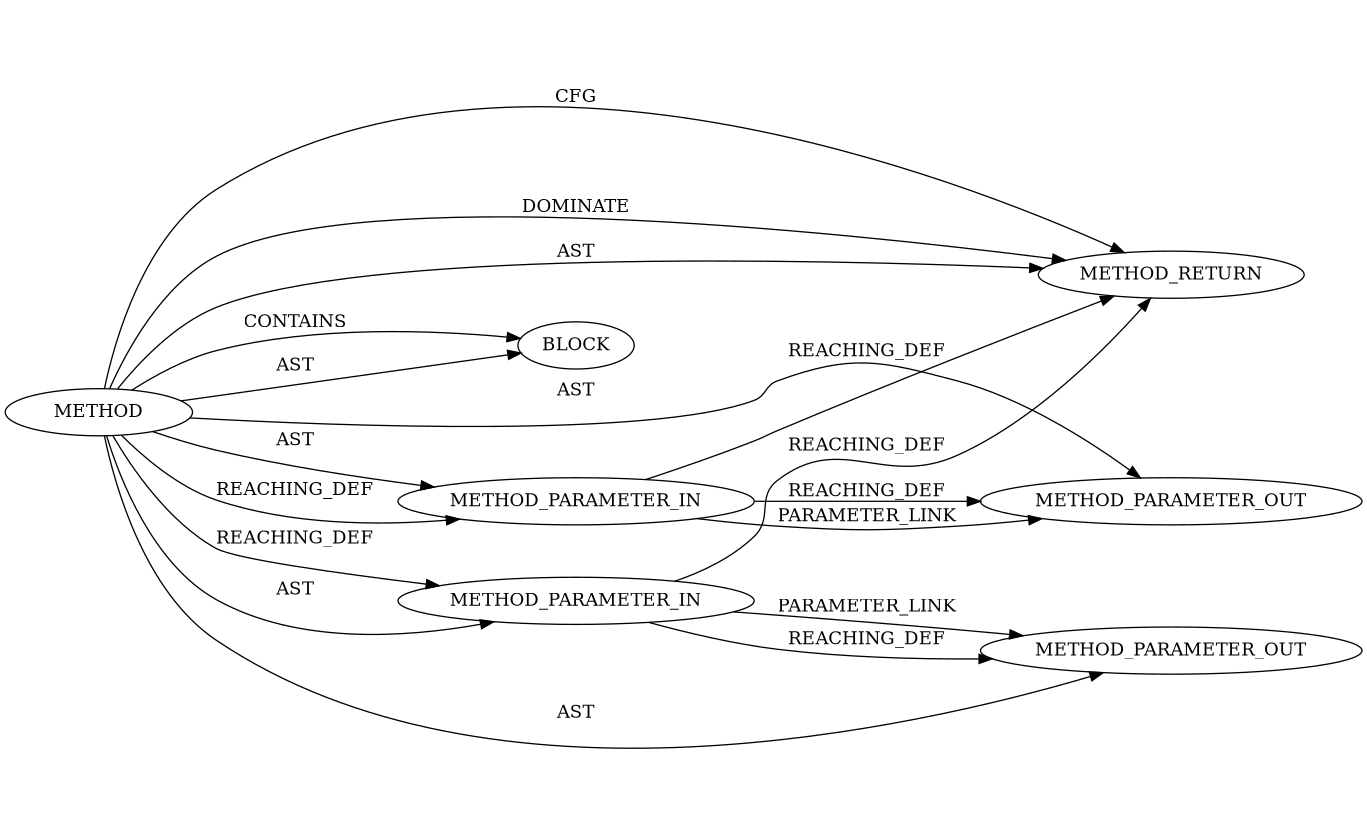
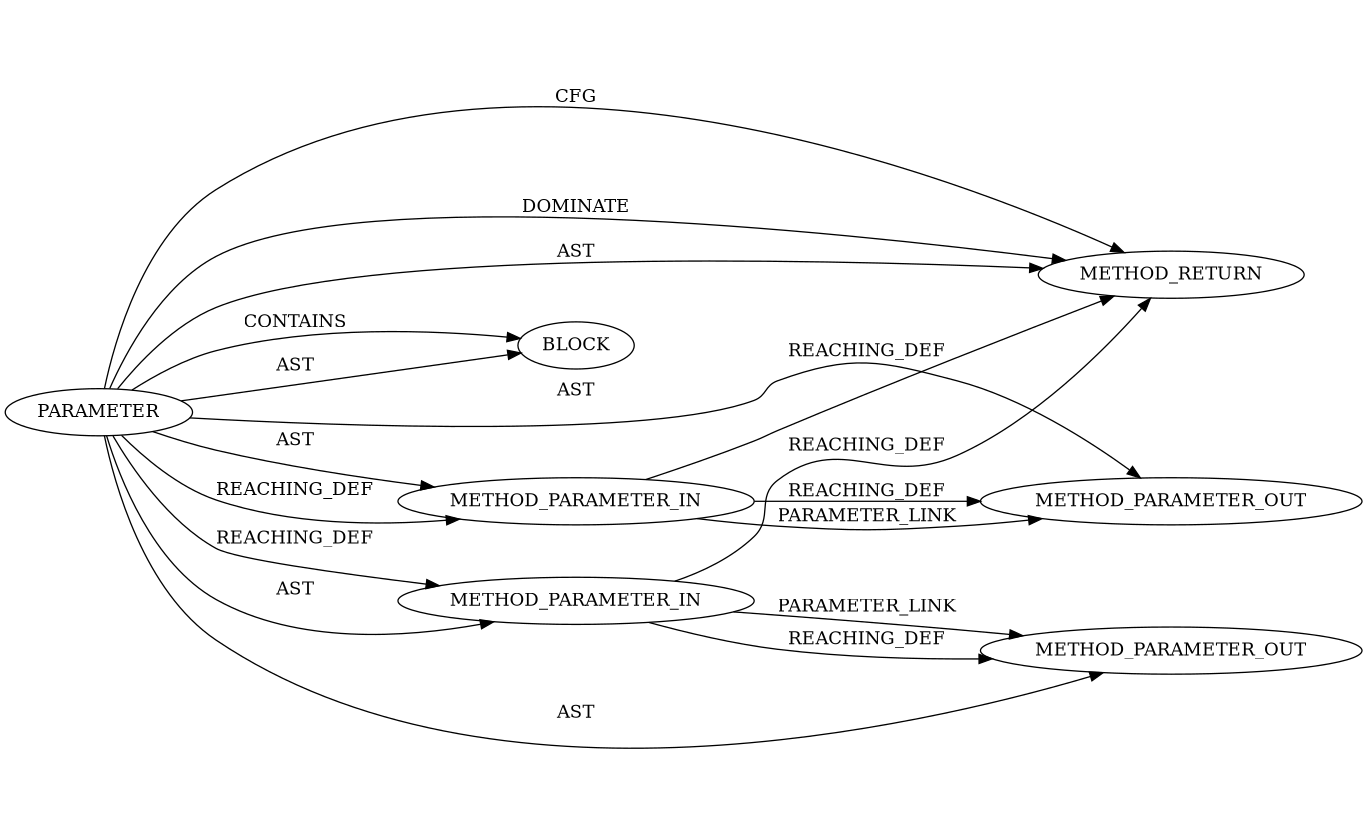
node "METHOD": label "METHOD" -> "PARAMETER"
